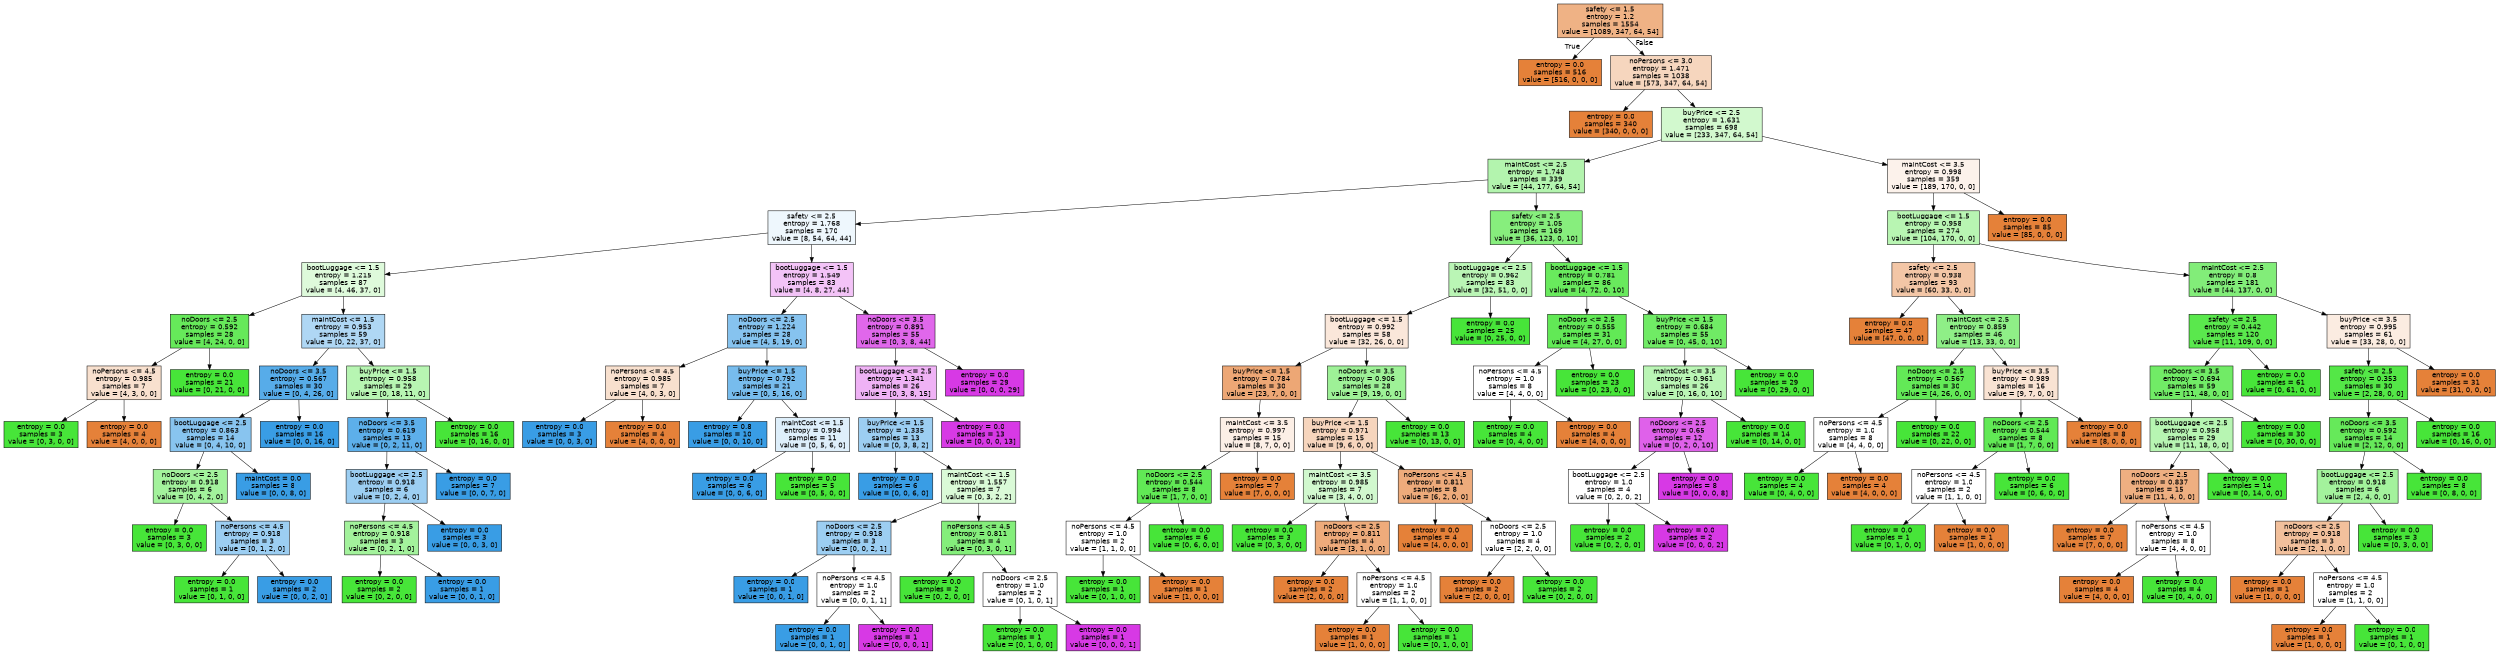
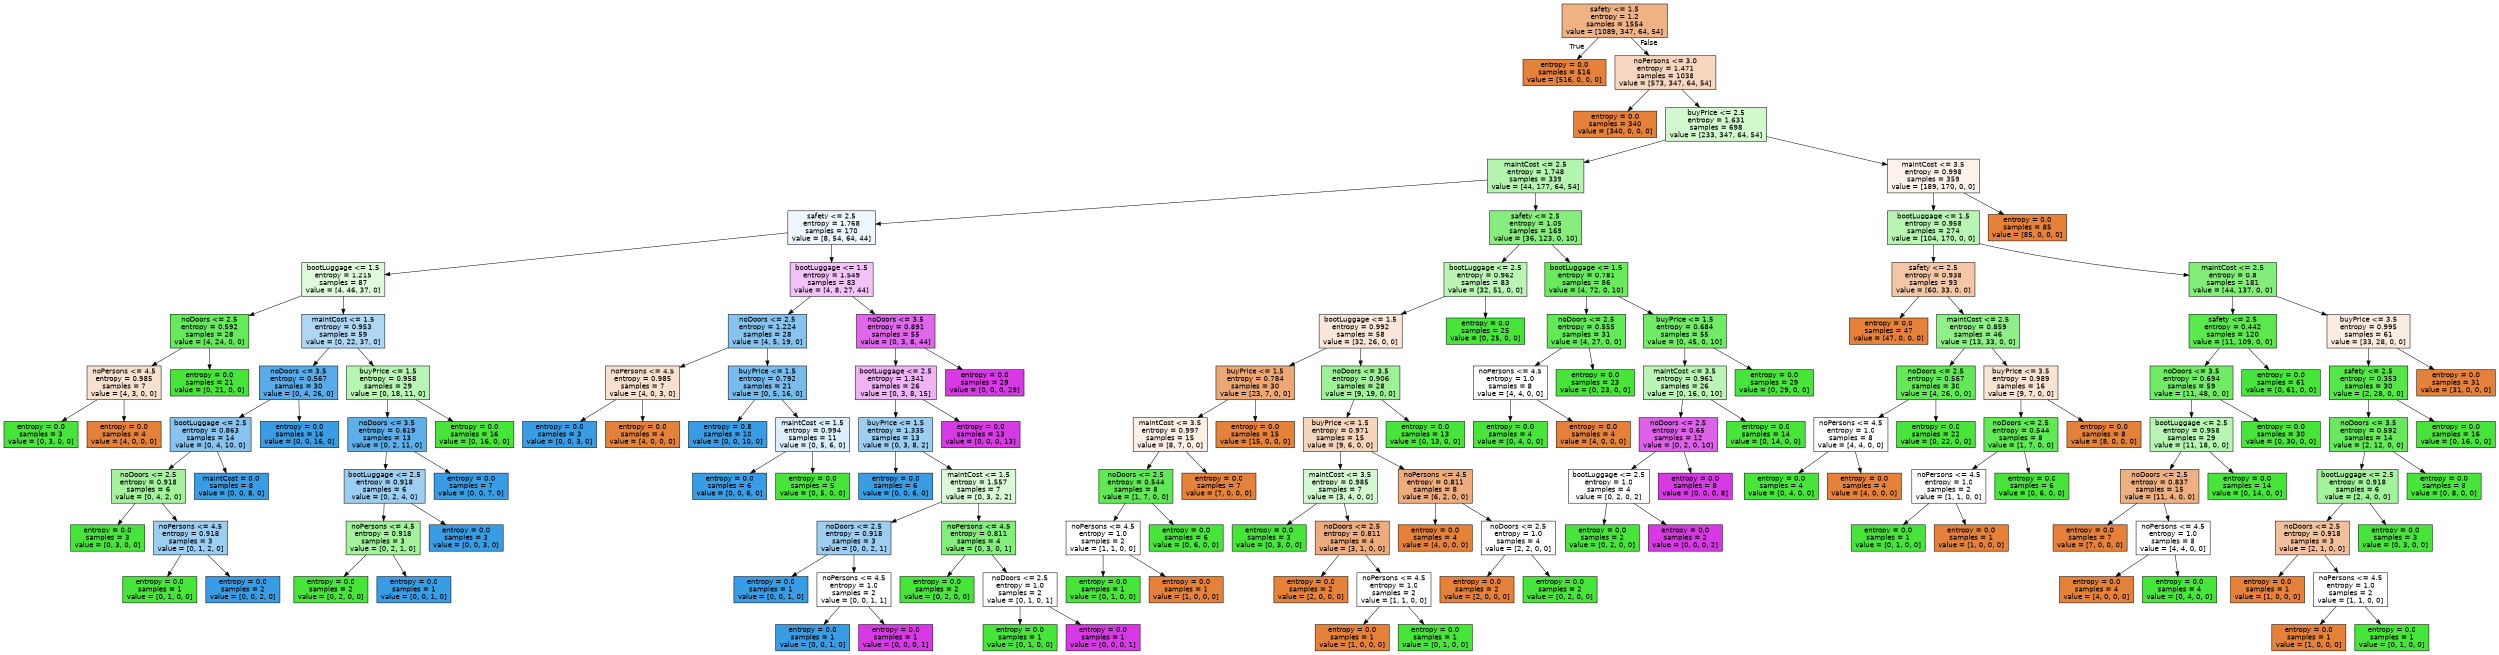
node "entropy = 0.0 samples = 15 value = [15, 0, 0, 0]": added
